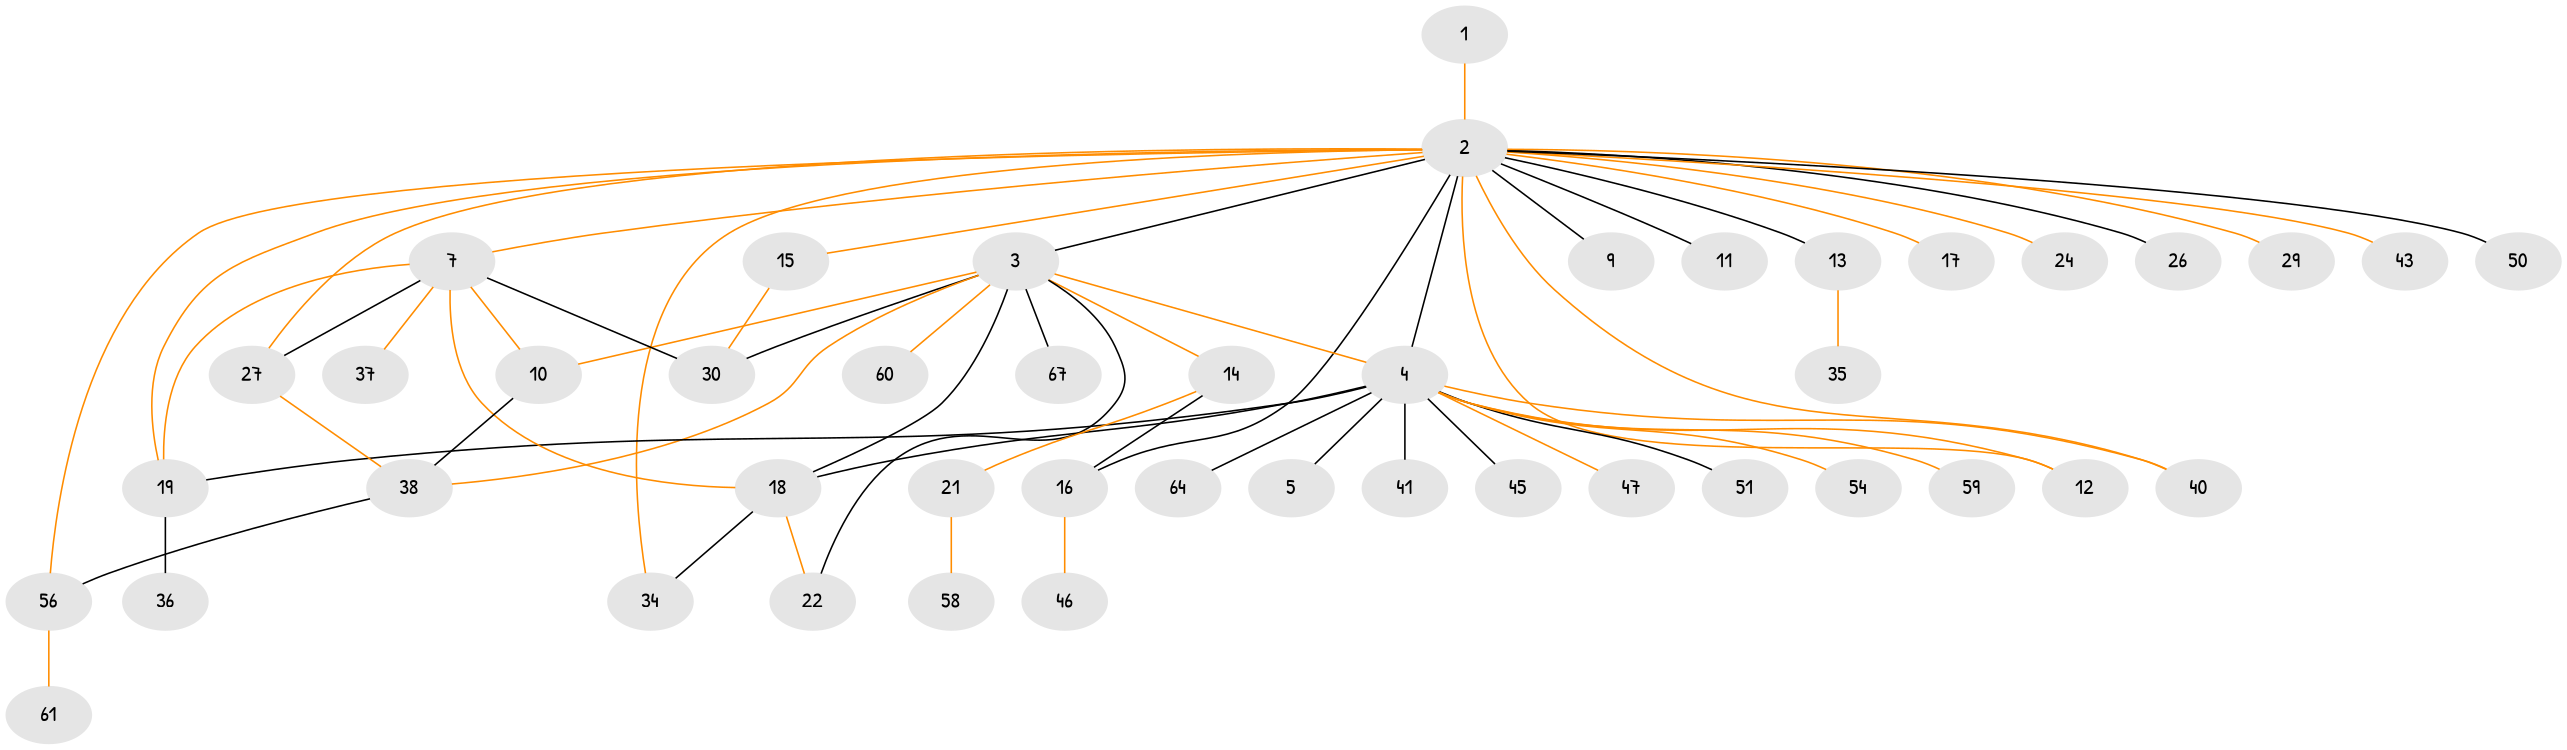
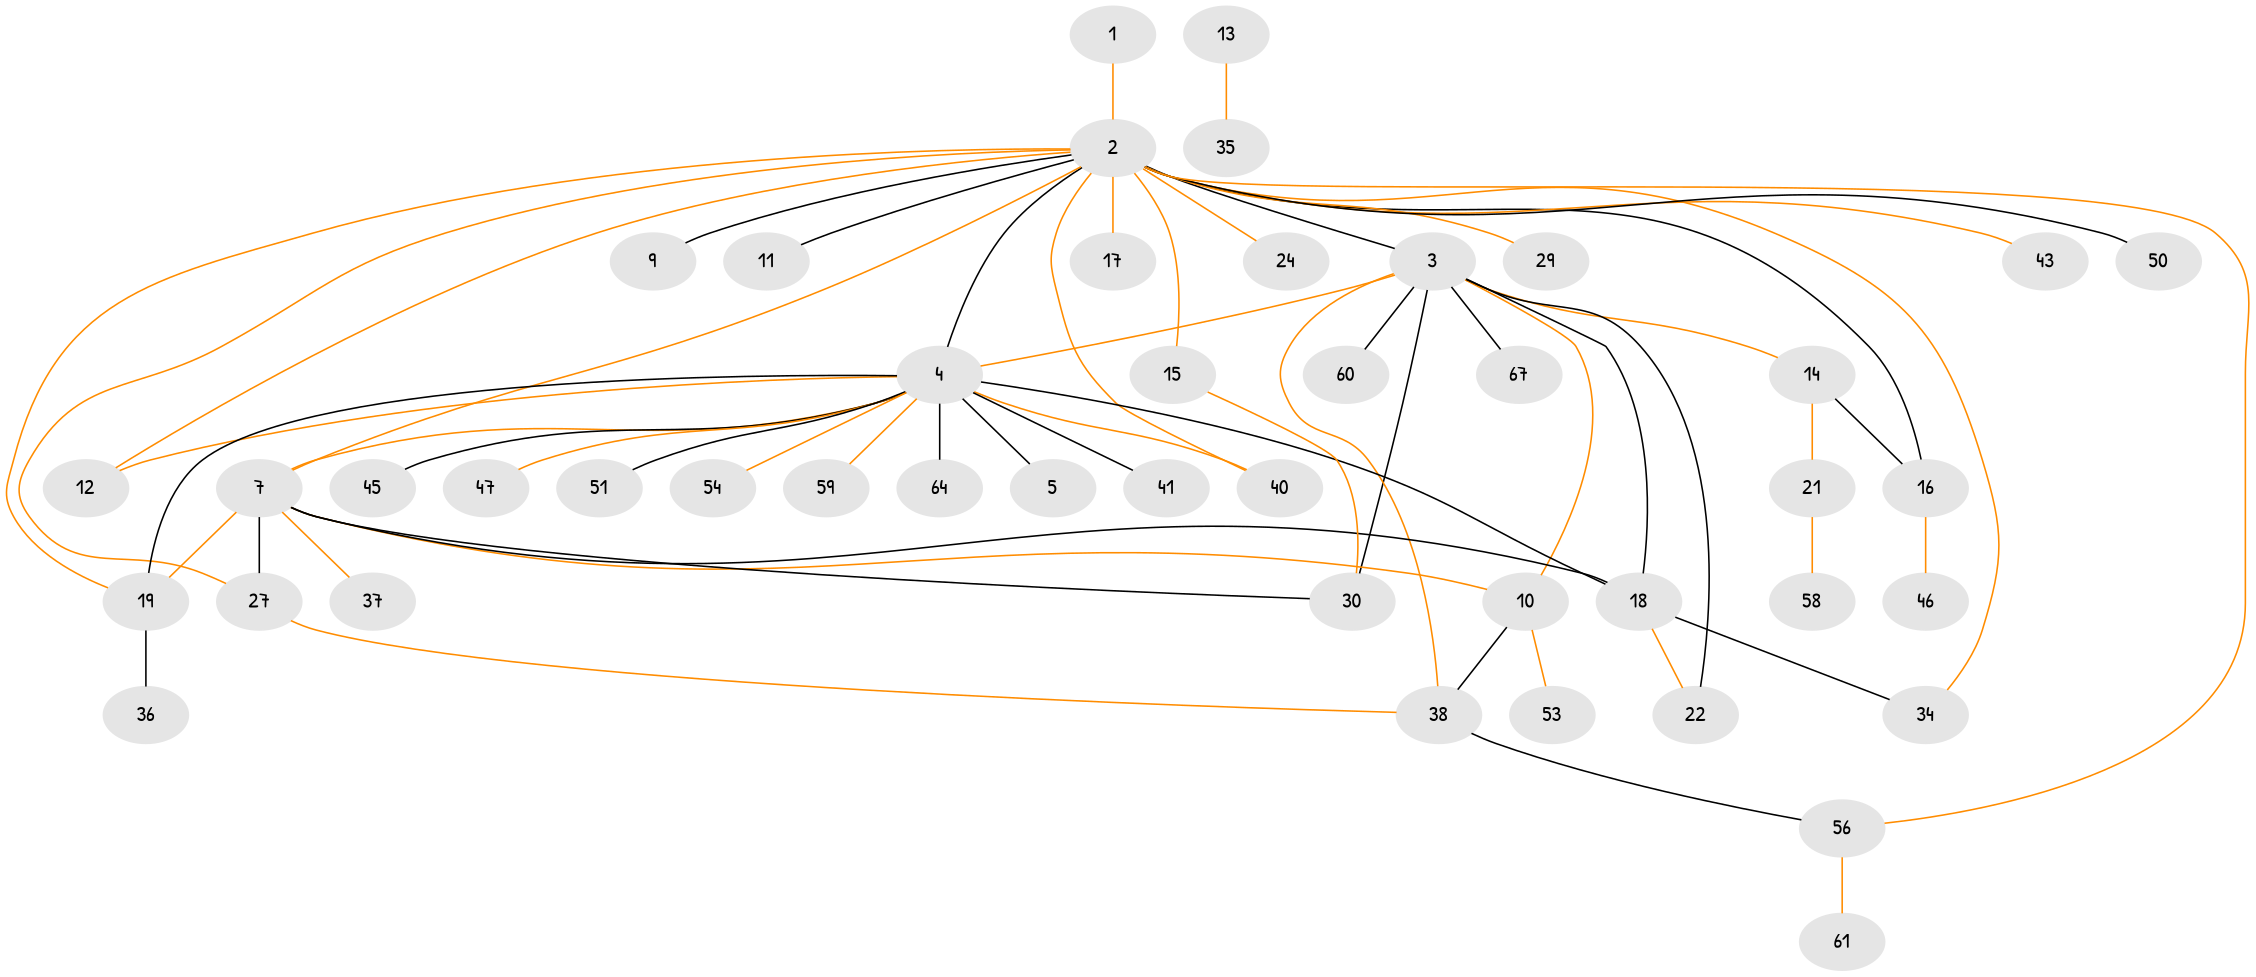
edge "2" -- "13": removed
node "26": removed
edge "3" -- "60": color darkorange -> black
edge "4" -- "7": added
edge "7" -- "18": color darkorange -> black
node "53": added
